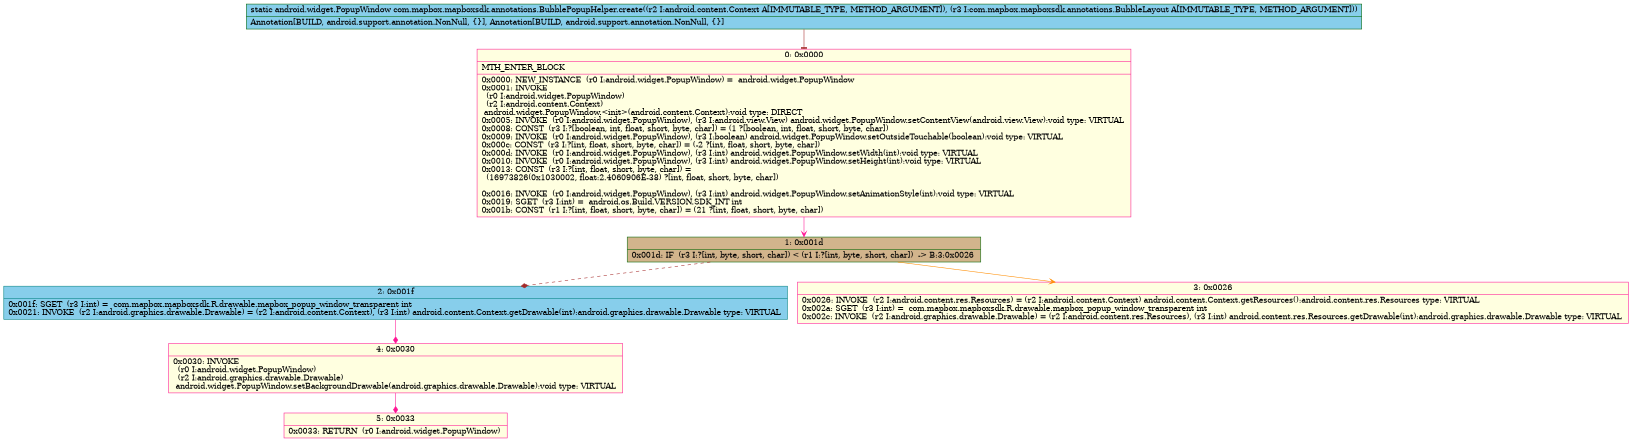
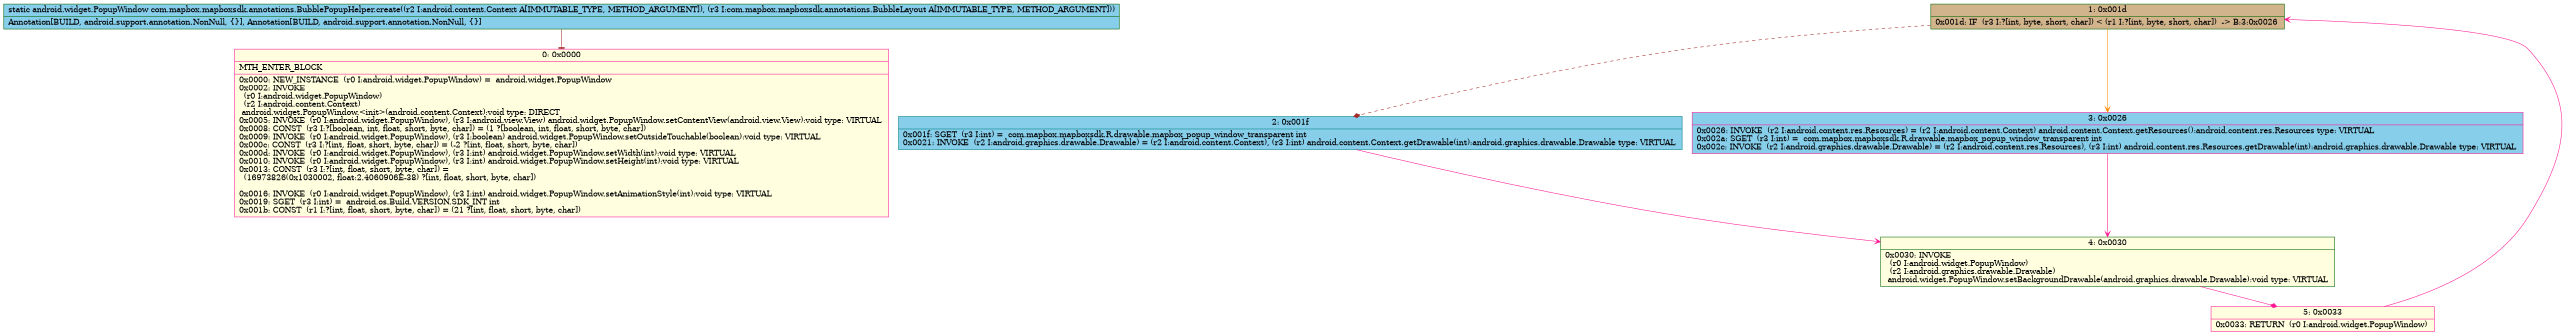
node "0: 0x0000": text "0x0001: INVOKE" -> "0x0002: INVOKE"
edge "3: 0x0026" -> "4: 0x0030": added
edge "0: 0x0000" -> "1: 0x001d": now "5: 0x0033" -> "1: 0x001d"
node "3: 0x0026": fillcolor lightyellow -> skyblue
edge "2: 0x001f" -> "4: 0x0030": arrowhead diamond -> vee
node "4: 0x0030": color deeppink -> darkgreen
